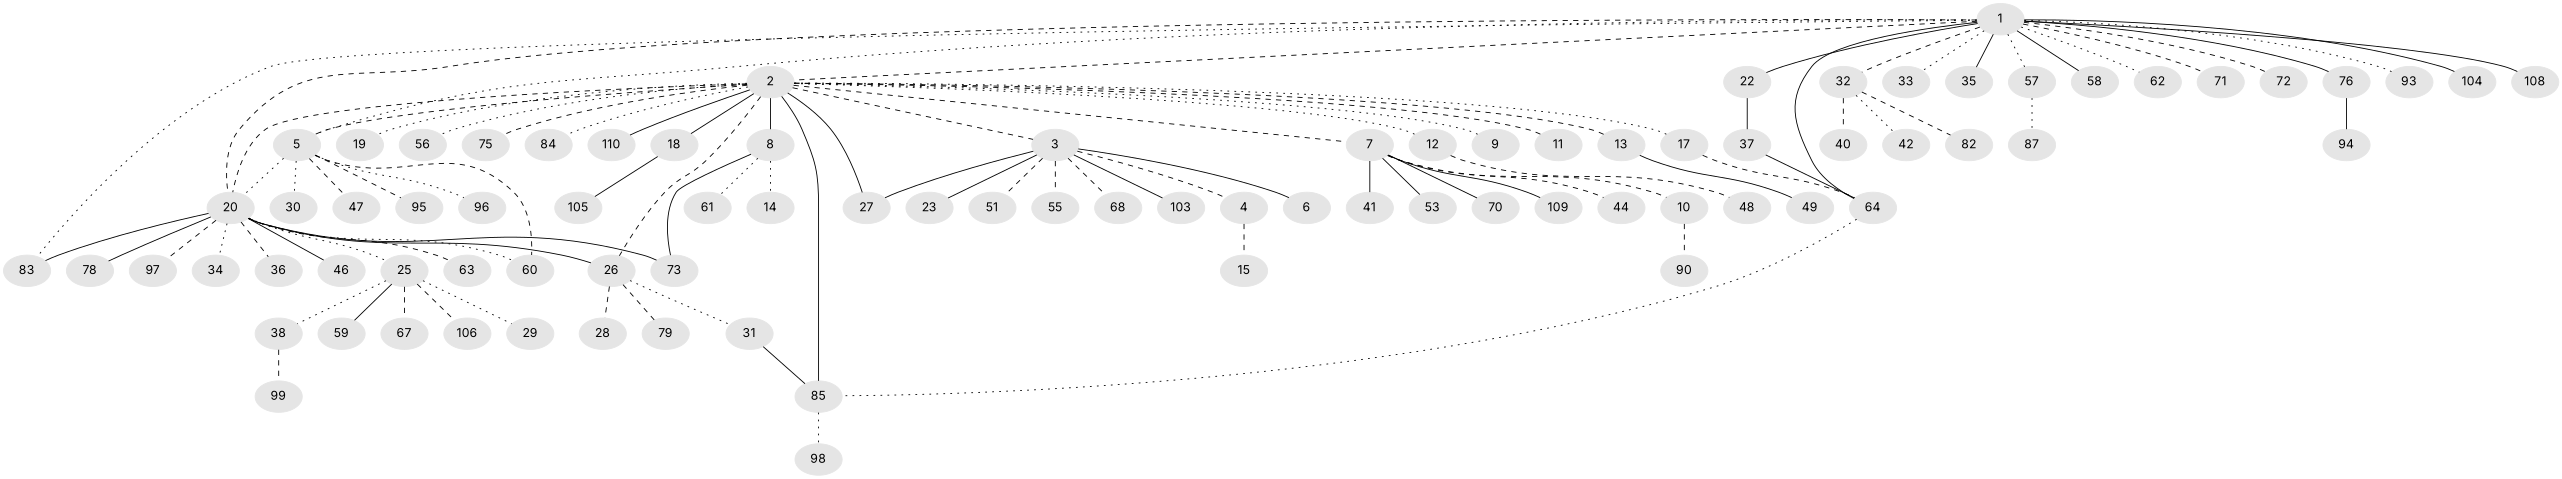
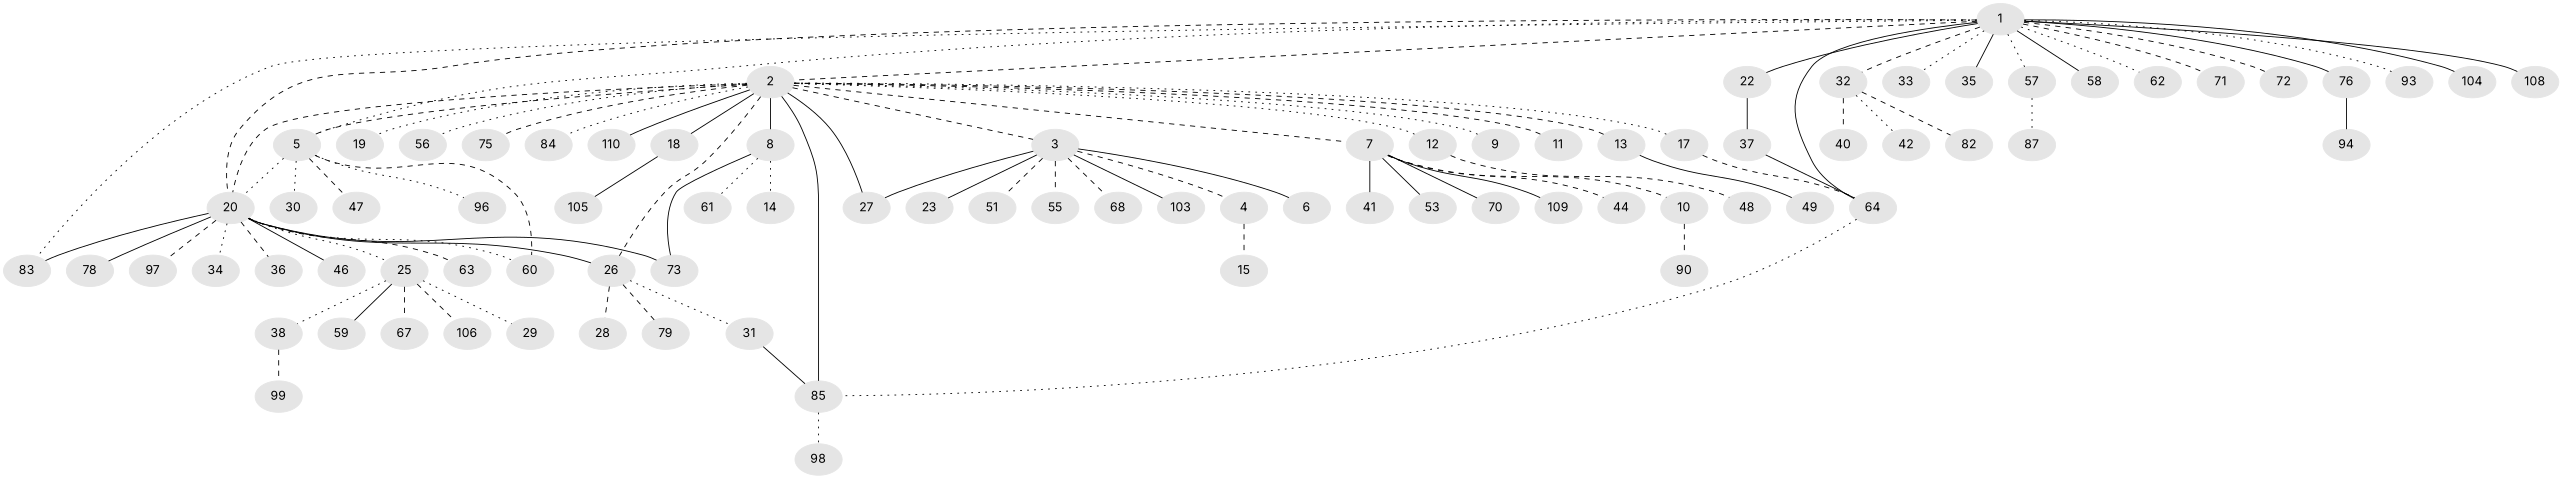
node "95": removed
